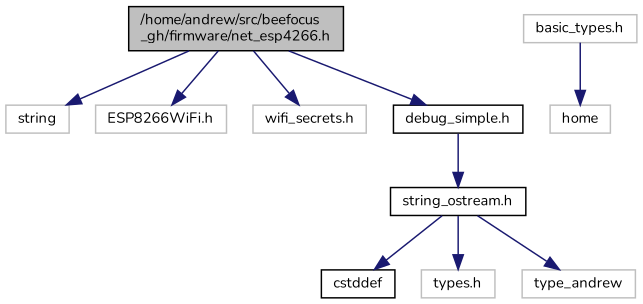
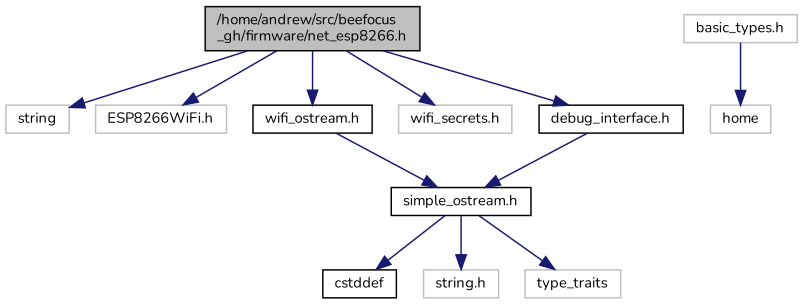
node "/home/andrew/src/beefocus _gh/firmware/net_esp4266.h": label "/home/andrew/src/beefocus _gh/firmware/net_esp4266.h" -> "/home/andrew/src/beefocus _gh/firmware/net_esp8266.h"
node "wifi_ostream.h": added
node "debug_simple.h": label "debug_simple.h" -> "debug_interface.h"
node "string_ostream.h": label "string_ostream.h" -> "simple_ostream.h"
node "types.h": label "types.h" -> "string.h"
node "type_andrew": label "type_andrew" -> "type_traits"
